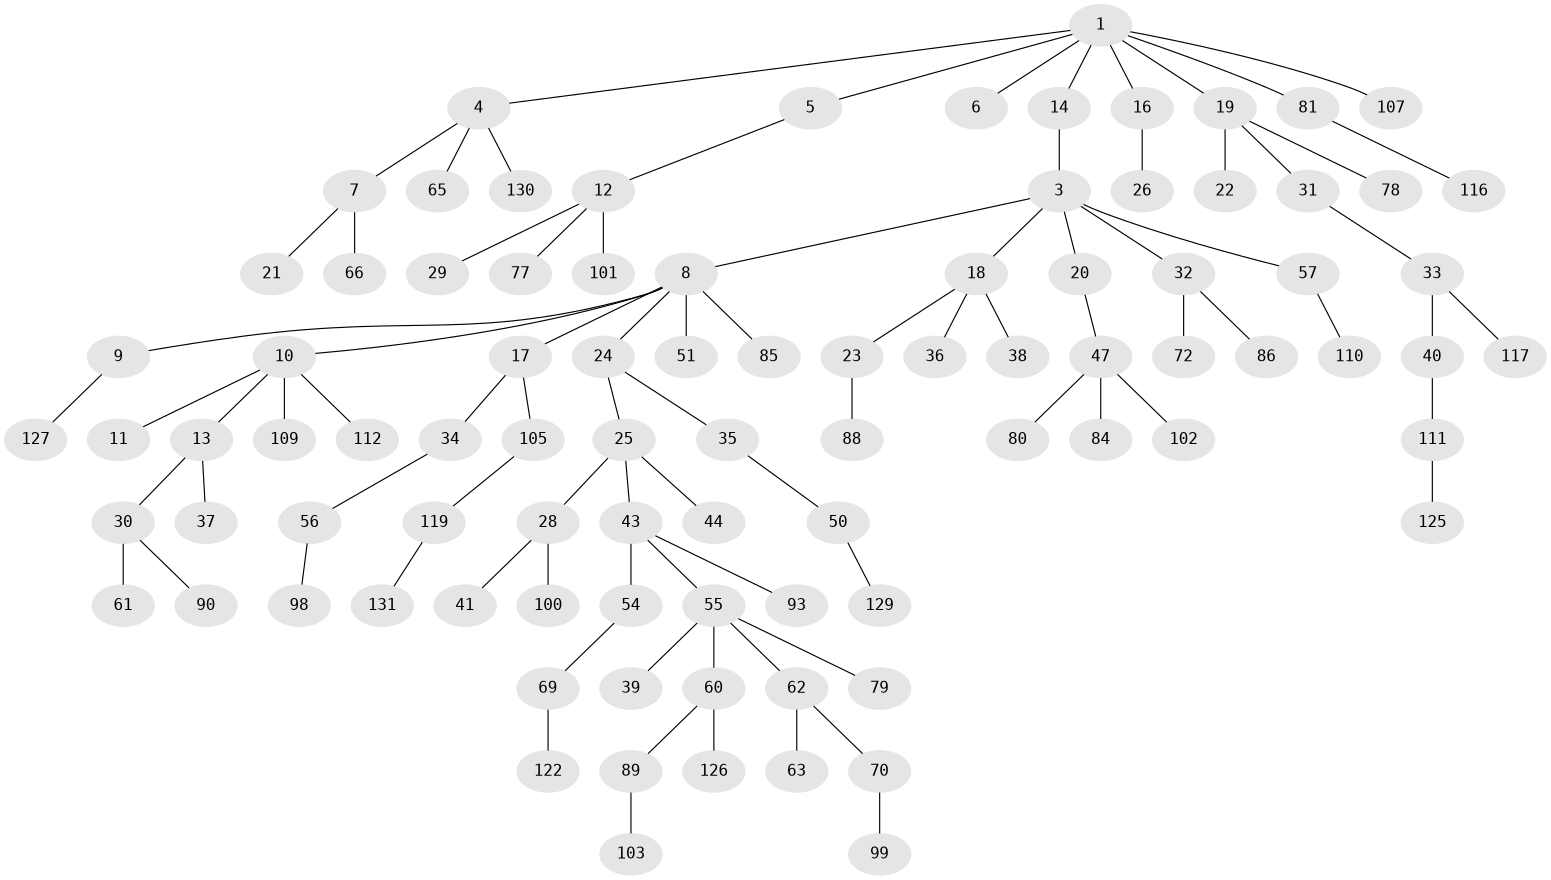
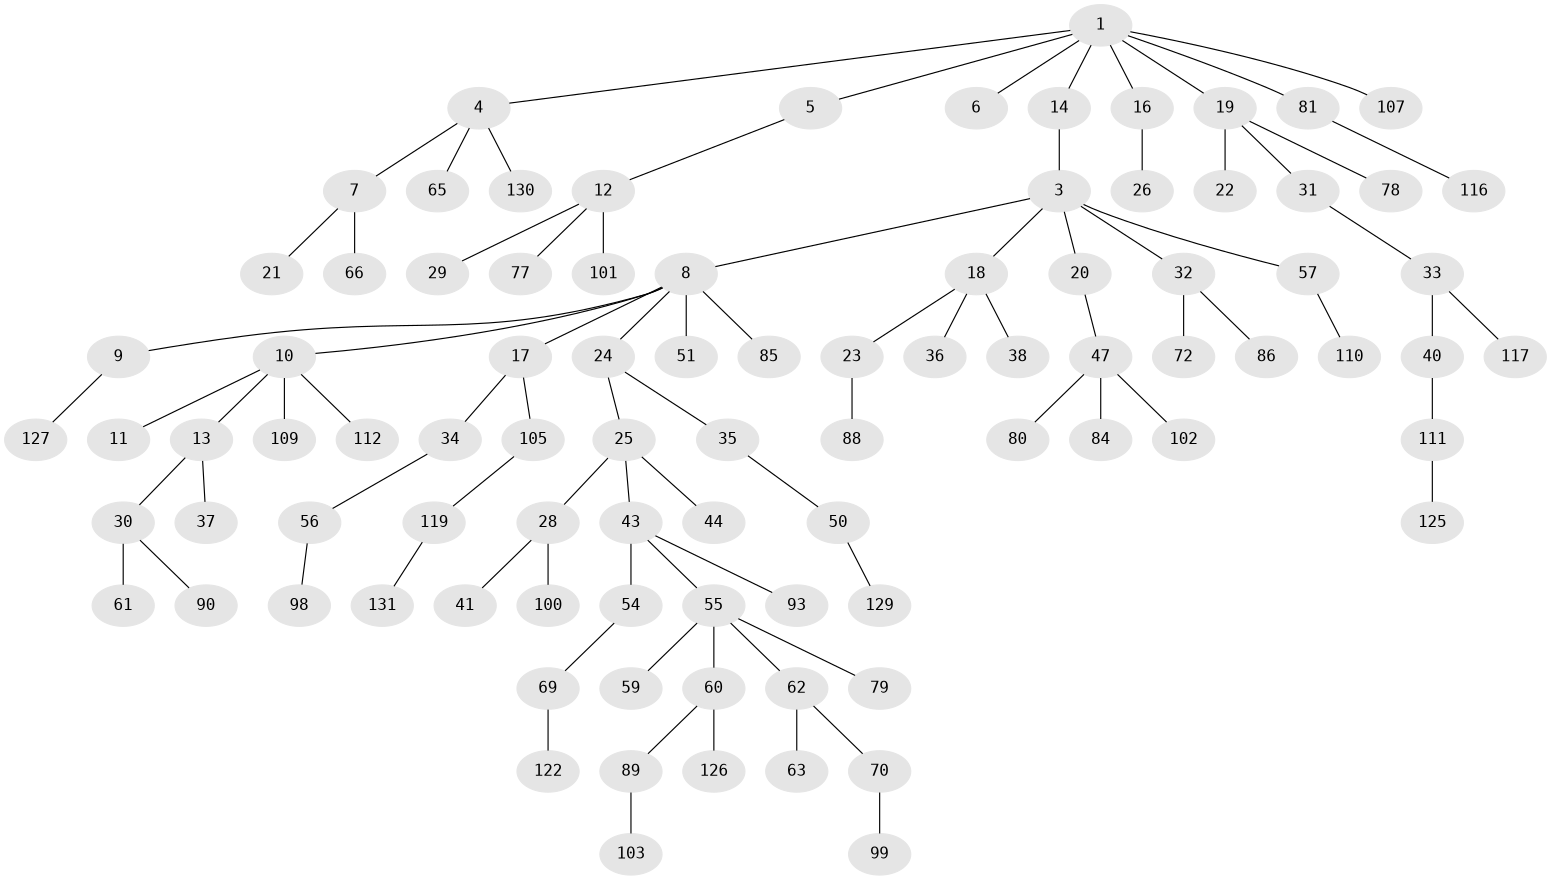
node "39": label "39" -> "59"
